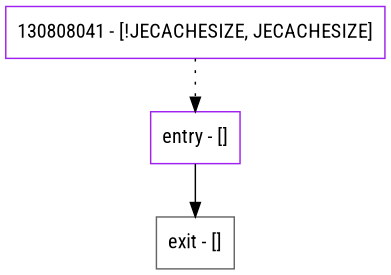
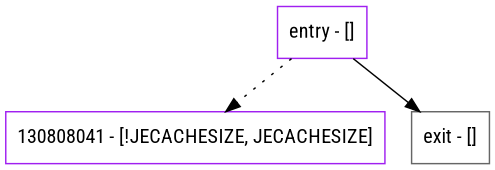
edge "130808041 - [!JECACHESIZE, JECACHESIZE]" -> "entry - []": reversed
